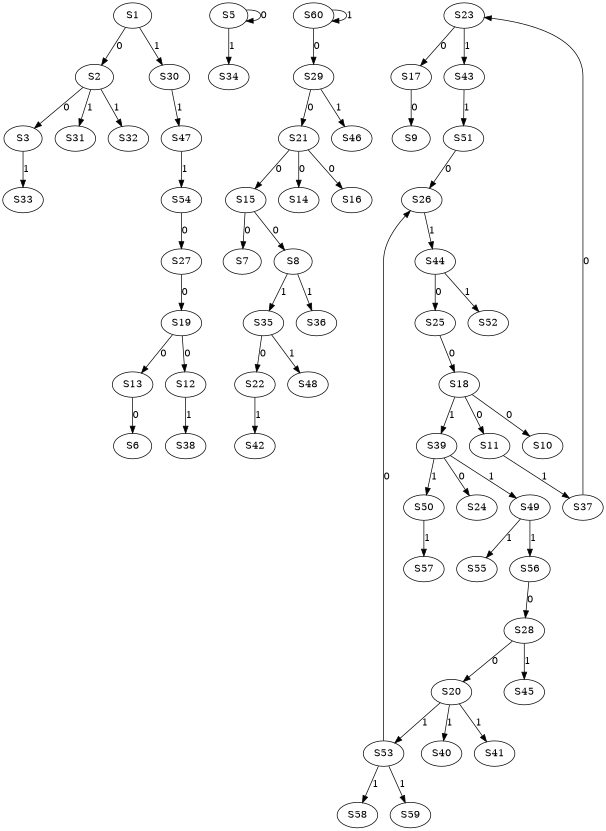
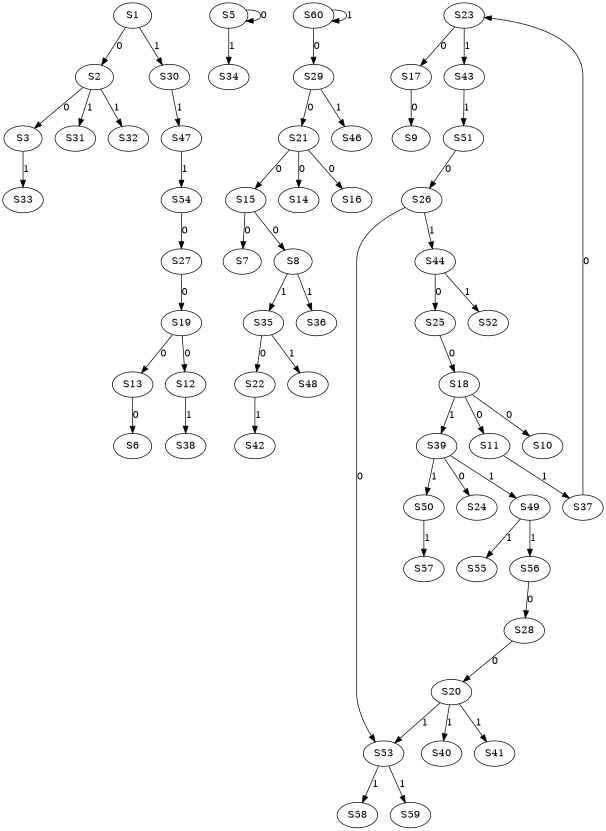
edge "S53" -> "S26": reversed
node "S45": removed
